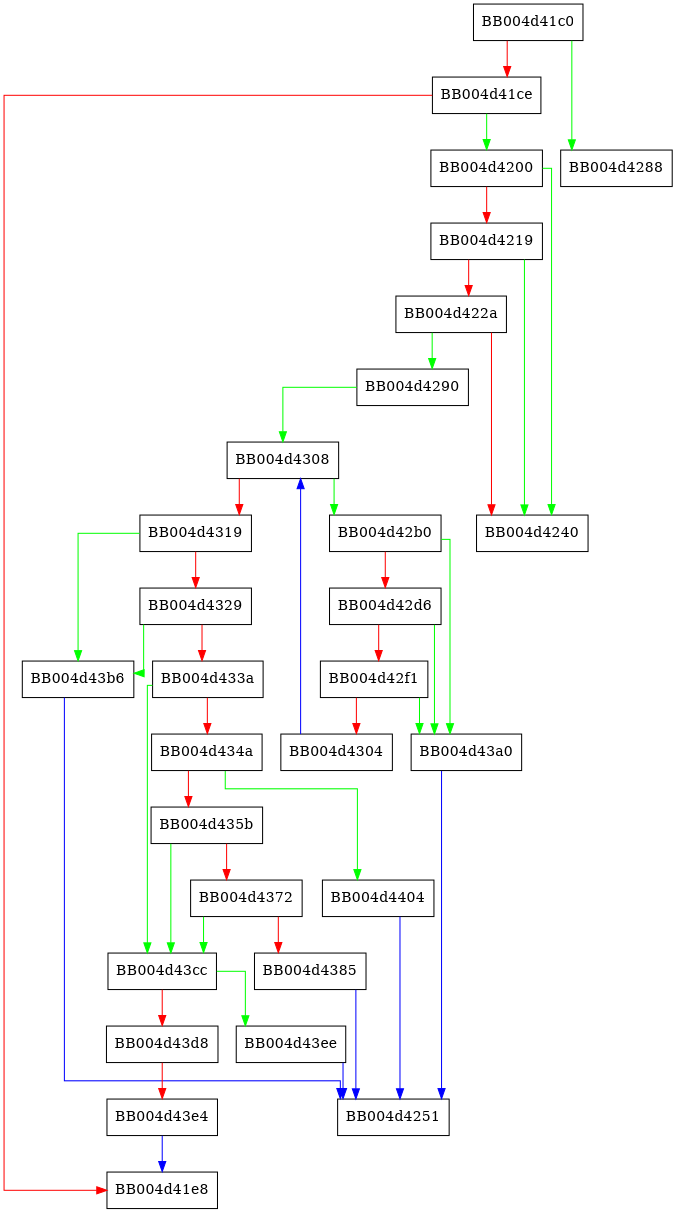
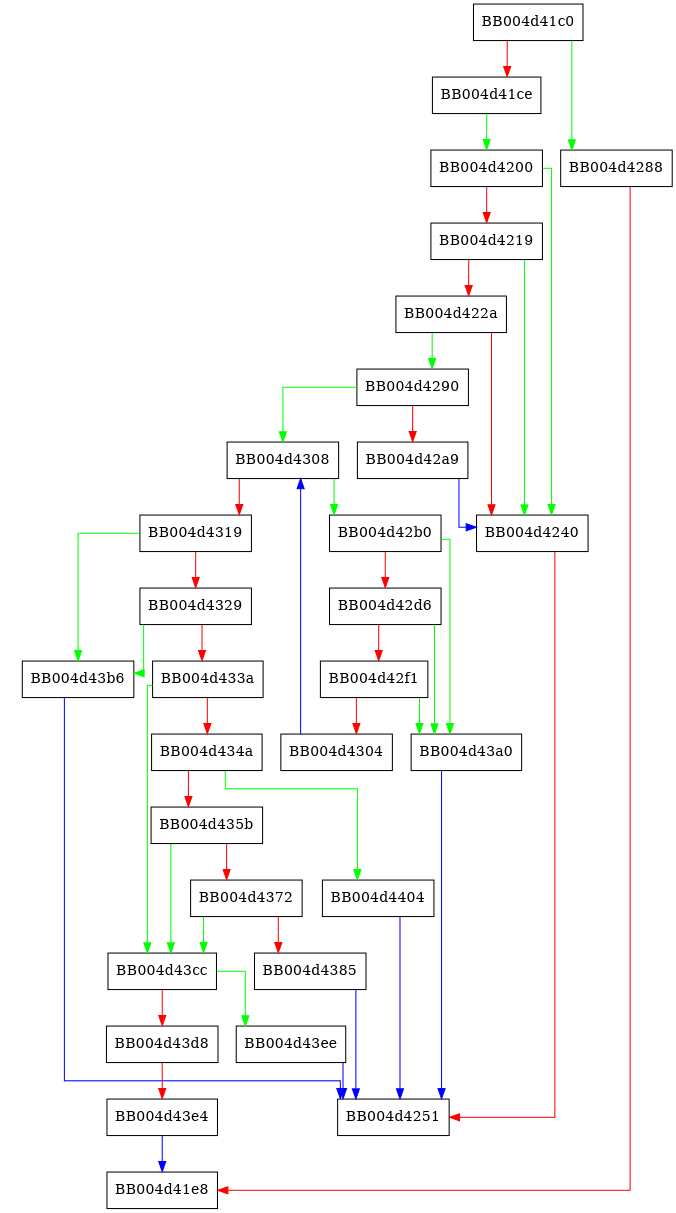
node "BB004d42a9": added
edge "BB004d41ce" -> "BB004d41e8": now "BB004d4288" -> "BB004d41e8"
edge "BB004d4240" -> "BB004d4251": added
